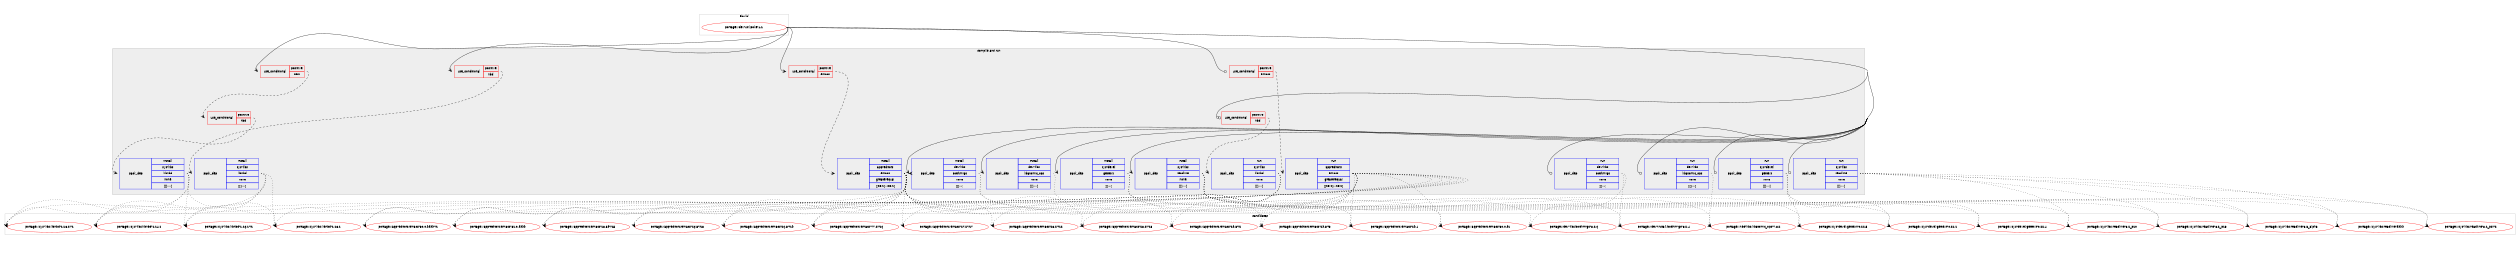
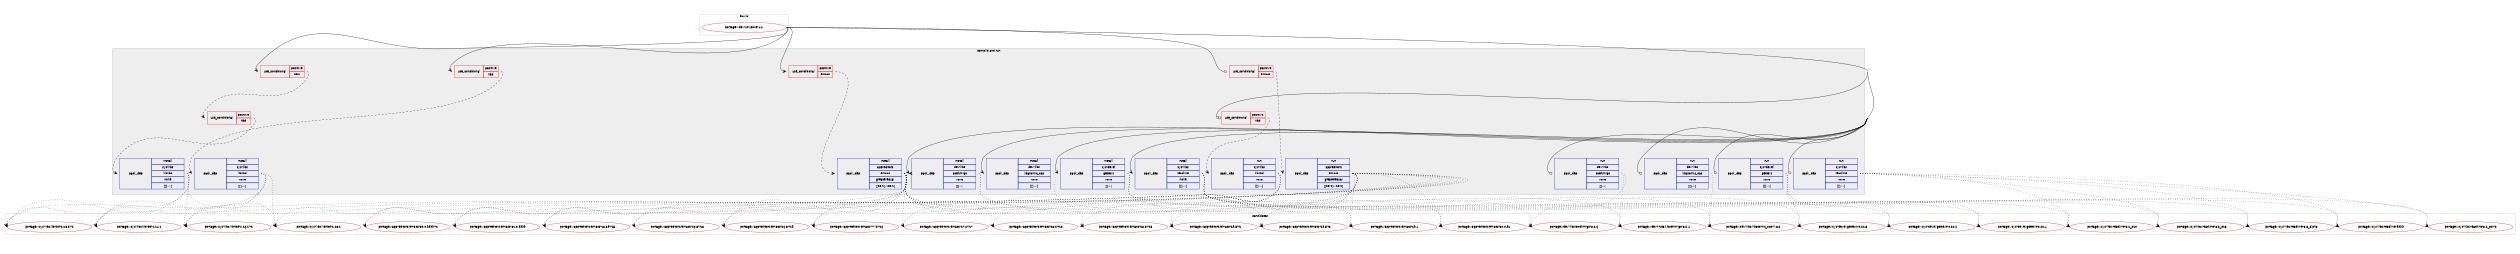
node "portage://nbd-libs/libatomic_ops-7.8.2": label "portage://nbd-libs/libatomic_ops-7.8.2" -> "portage://dev-libs/libatomic_ops-7.8.2"
